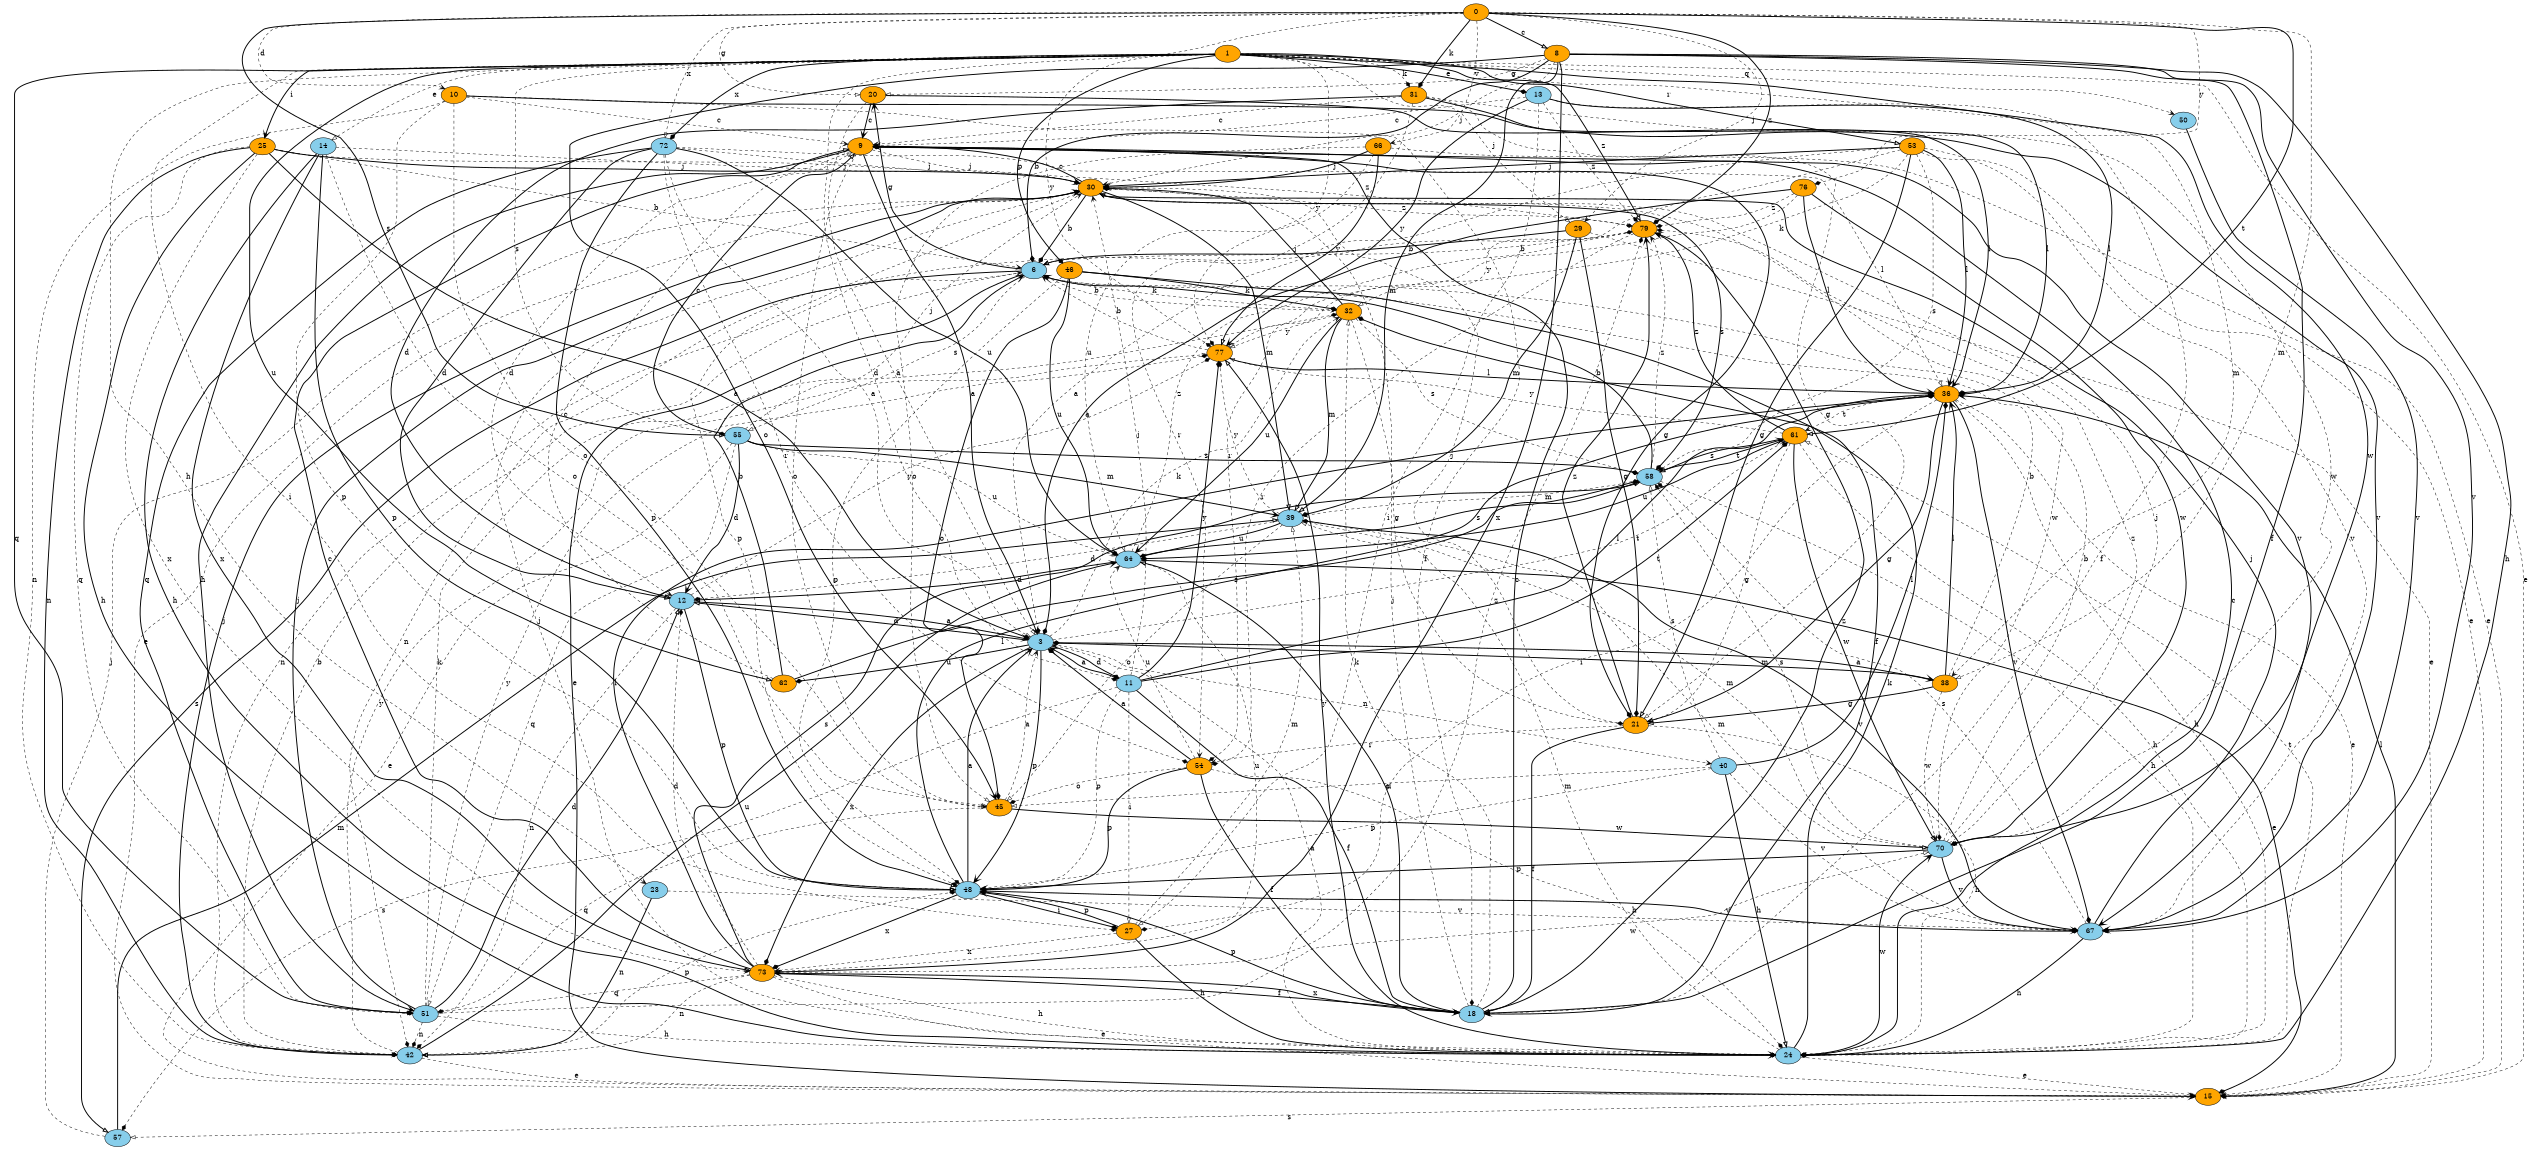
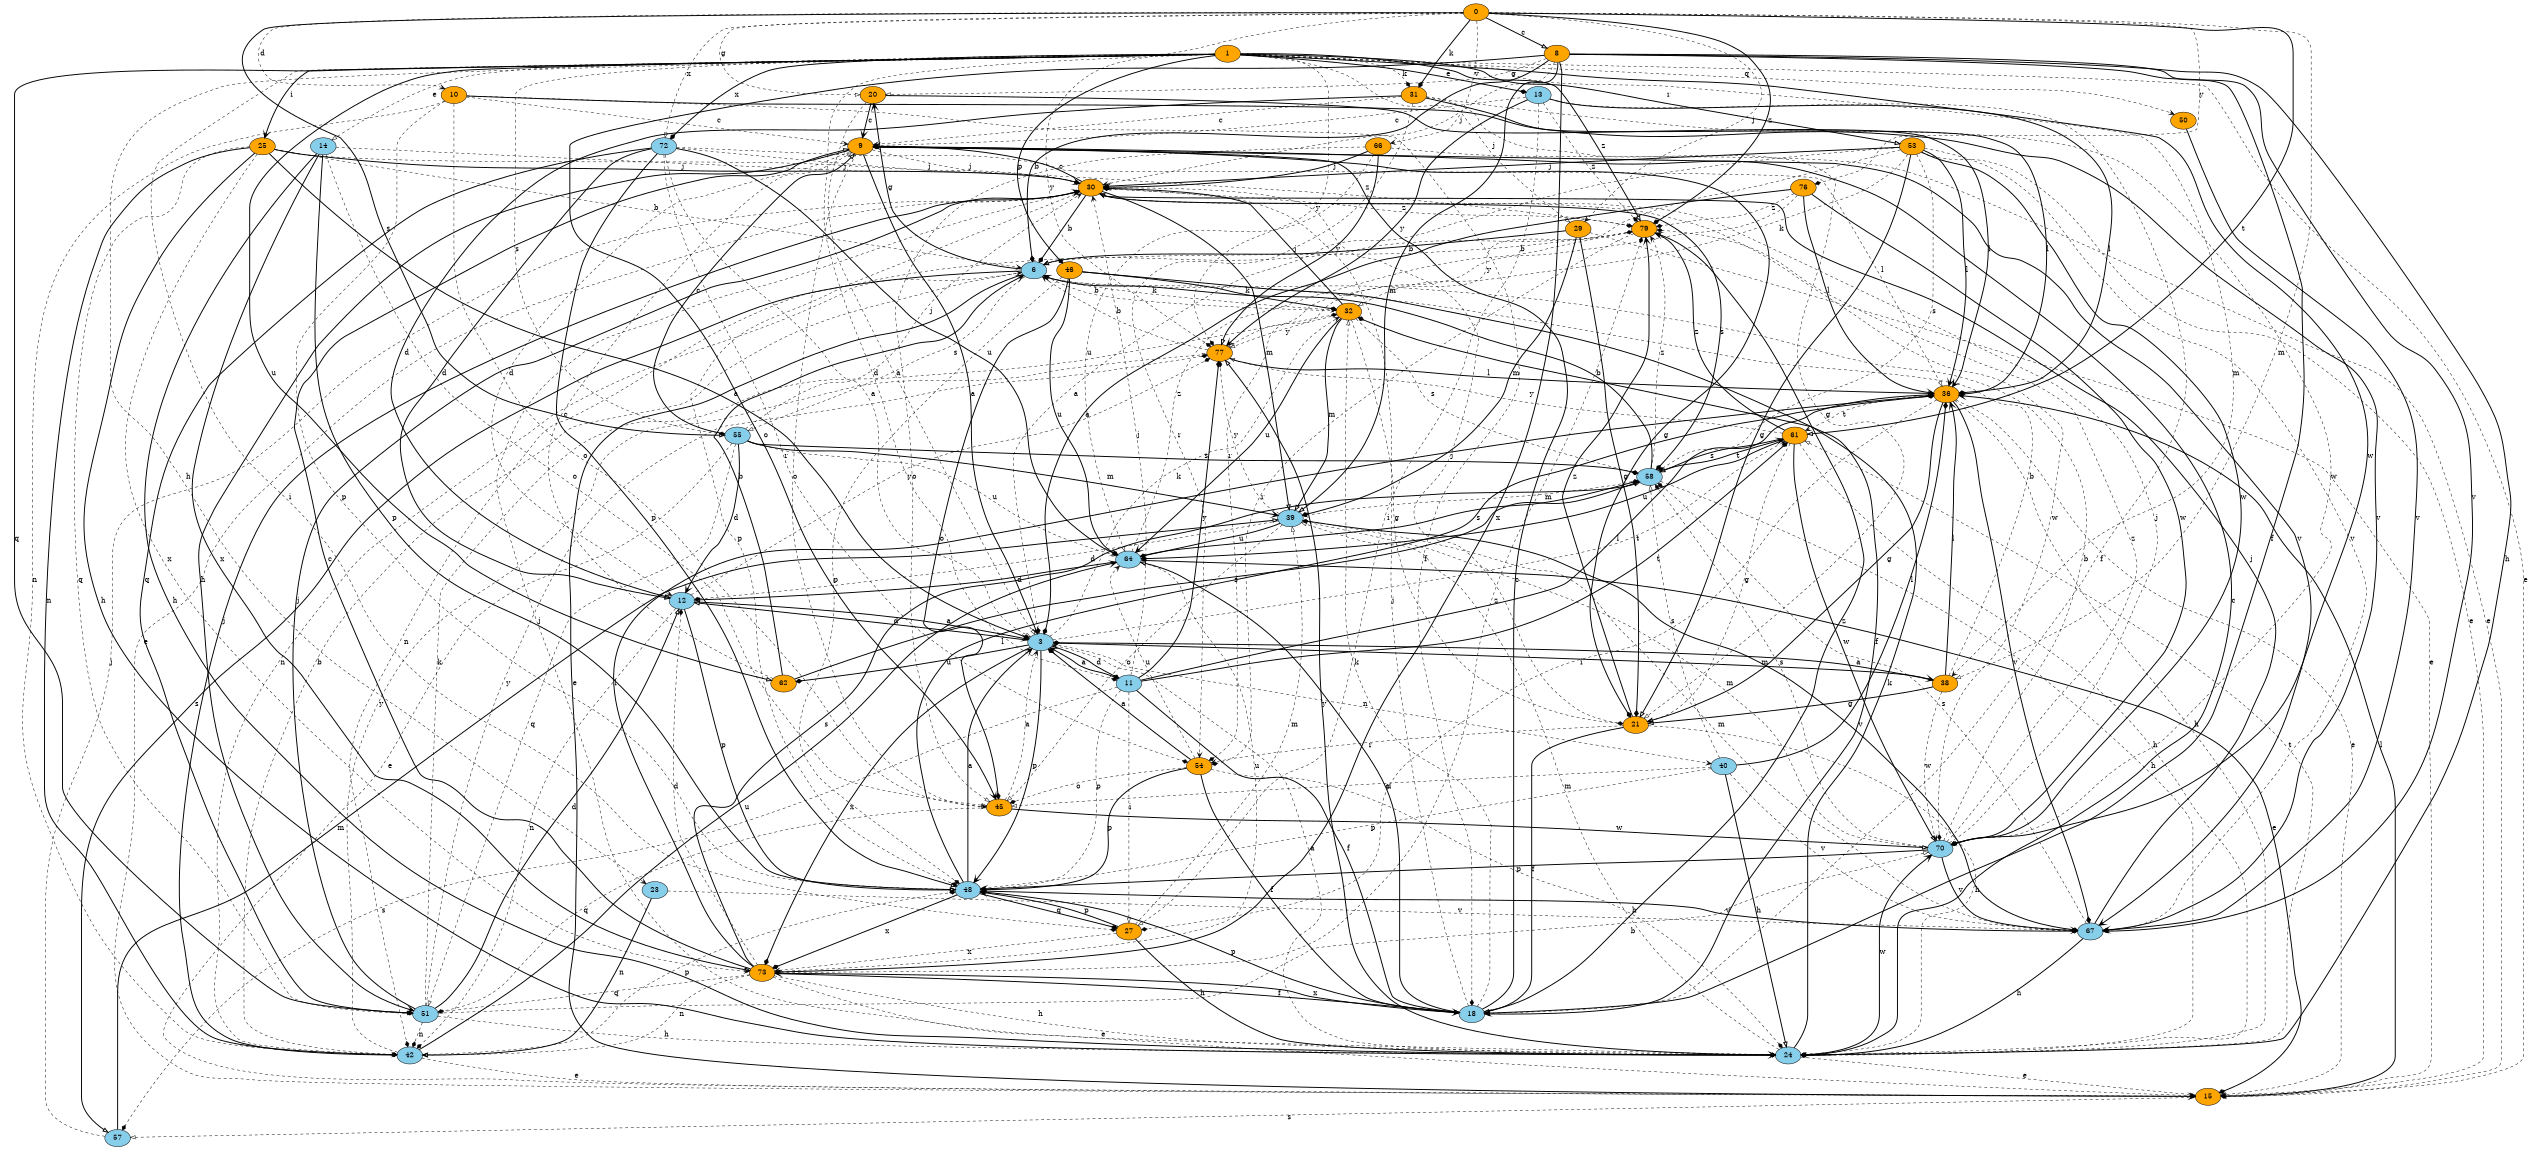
node "50": fillcolor skyblue -> orange
edge "53" -> "70": added, label "w"
edge "48" -> "27": label "i" -> "q"
edge "51" -> "70": label "w" -> "b"
